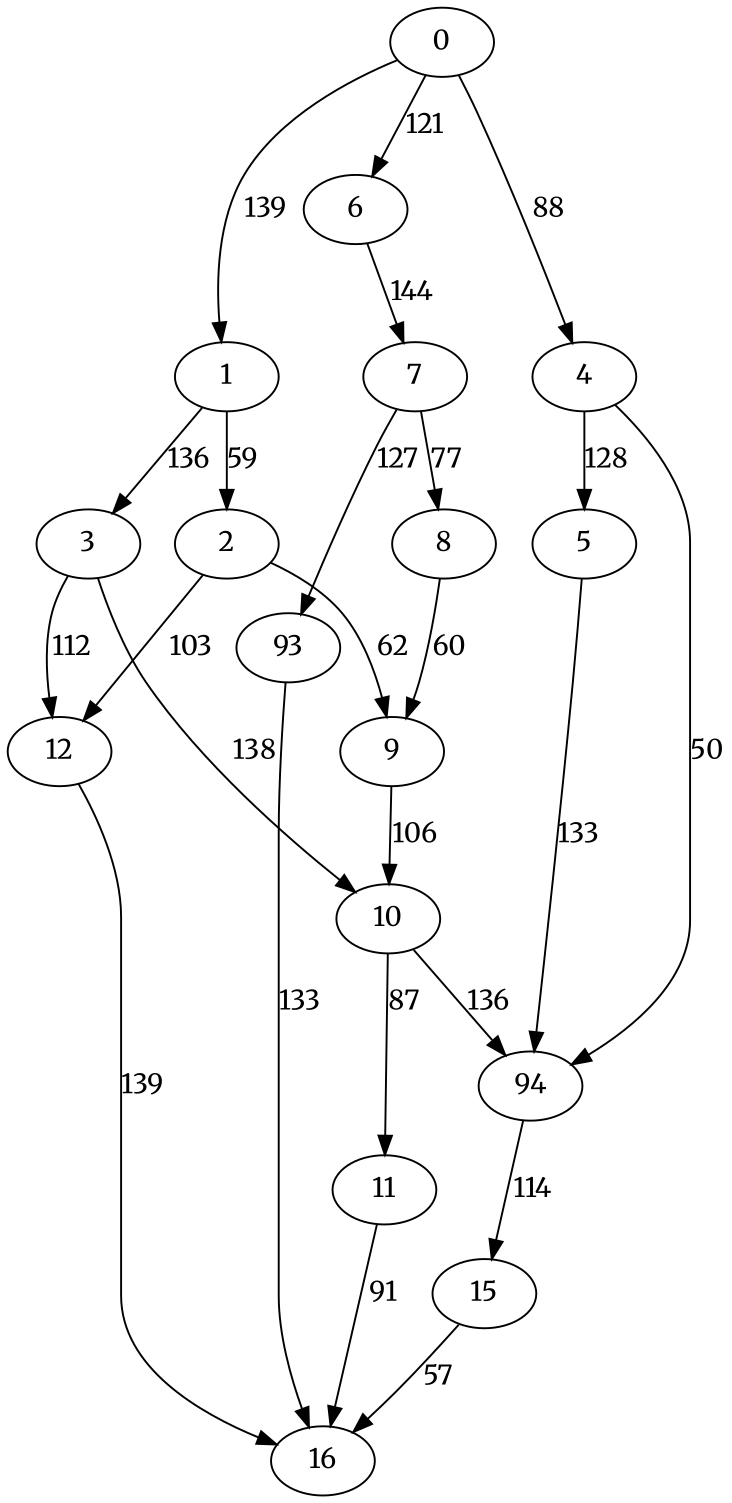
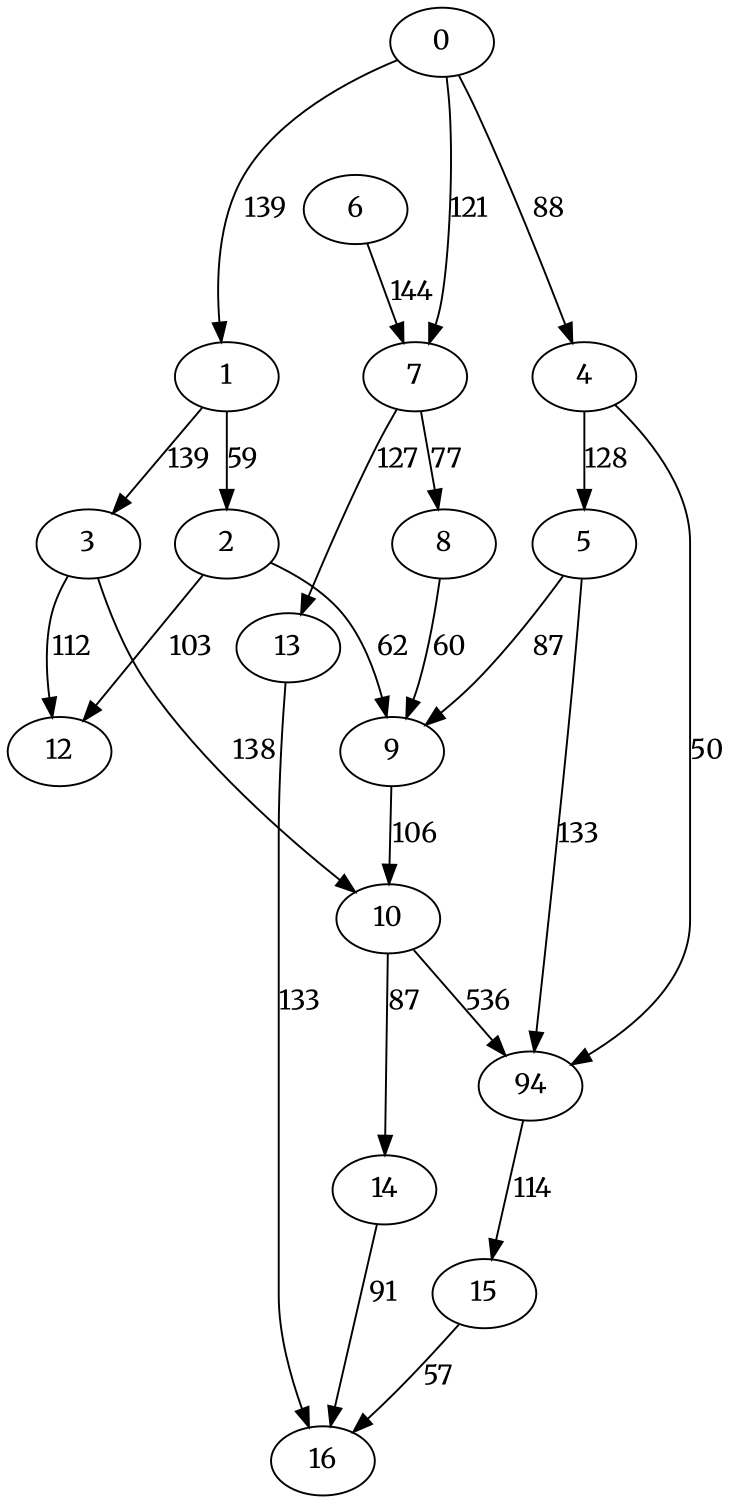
edge "0" -> "6": now "0" -> "7"
edge "1" -> "3": label "136" -> "139"
node "93": label "93" -> "13"
edge "5" -> "9": added, label "87"
edge "10" -> "94": label "136" -> "536"
edge "12" -> "16": removed, label "139"
node "11": label "11" -> "14"
